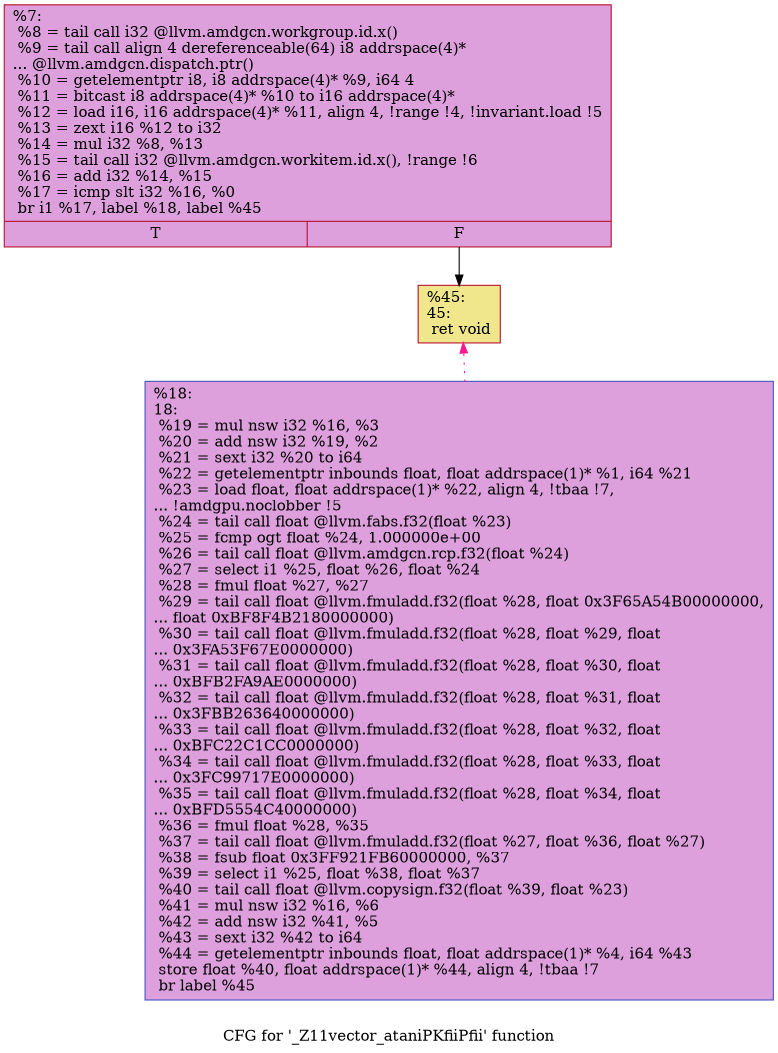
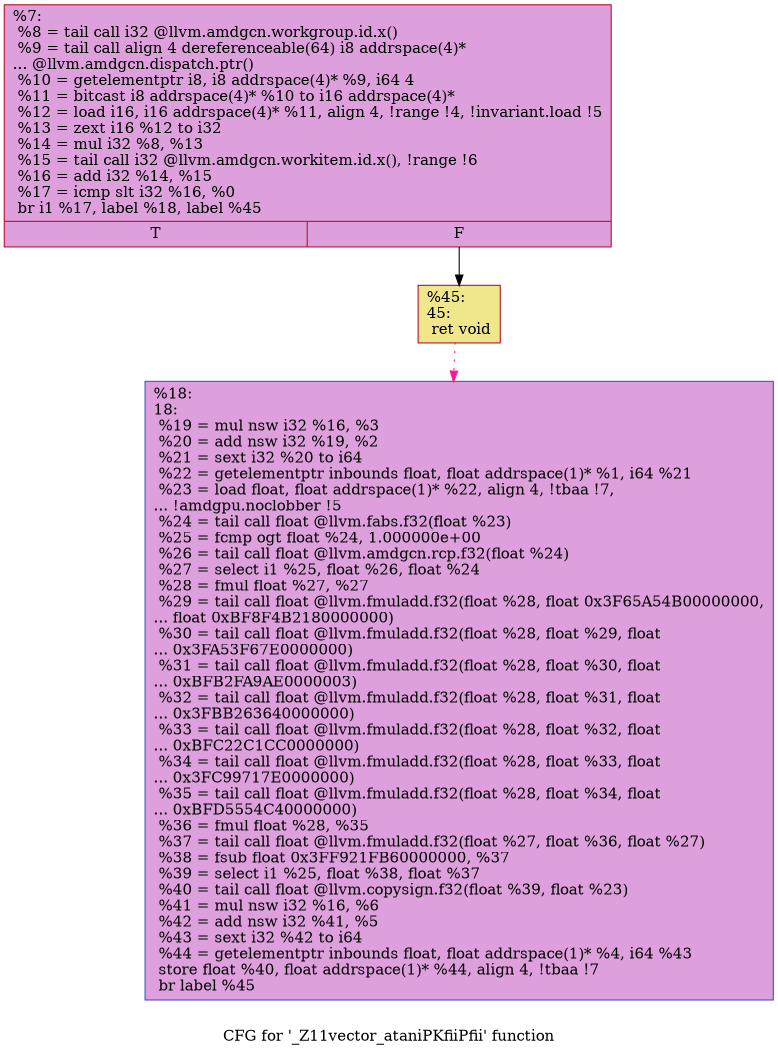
edge "%18:" -> "%45:": reversed
node "%18:": text "... 0xBFB2FA9AE0000000)" -> "... 0xBFB2FA9AE0000003)"
